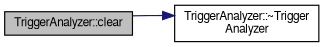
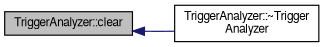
edge "TriggerAnalyzer::clear" -> "TriggerAnalyzer::~Trigger Analyzer": reversed
